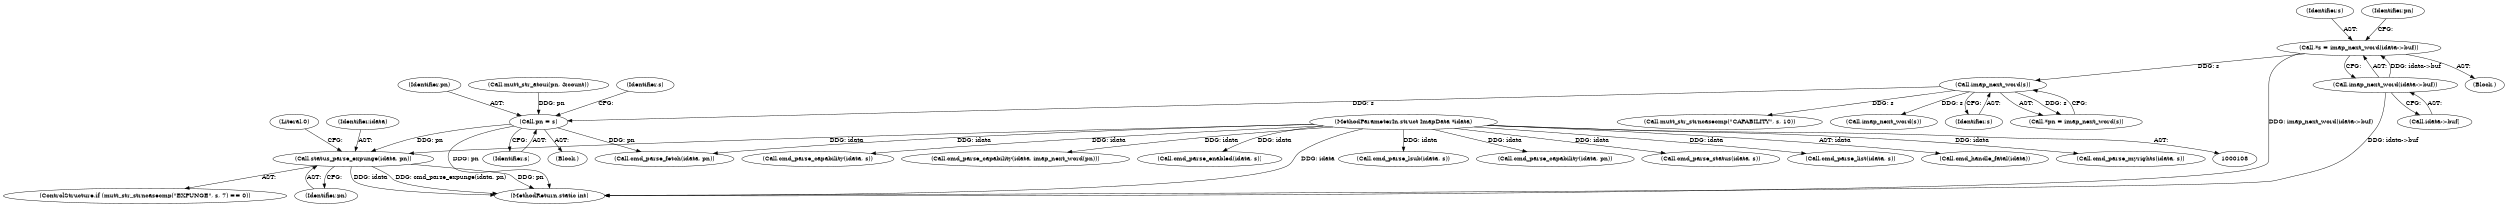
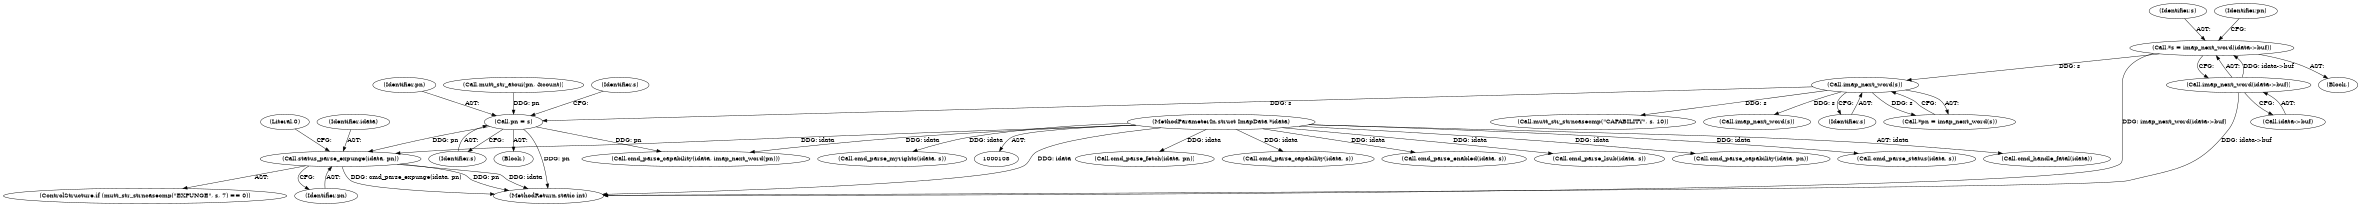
edge "(Call,pn = s)" -> "(Call,cmd_parse_fetch(idata, pn))": now "(Call,pn = s)" -> "(Call,cmd_parse_capability(idata, imap_next_word(pn)))"
node "(Call,cmd_parse_list(idata, s))": removed
